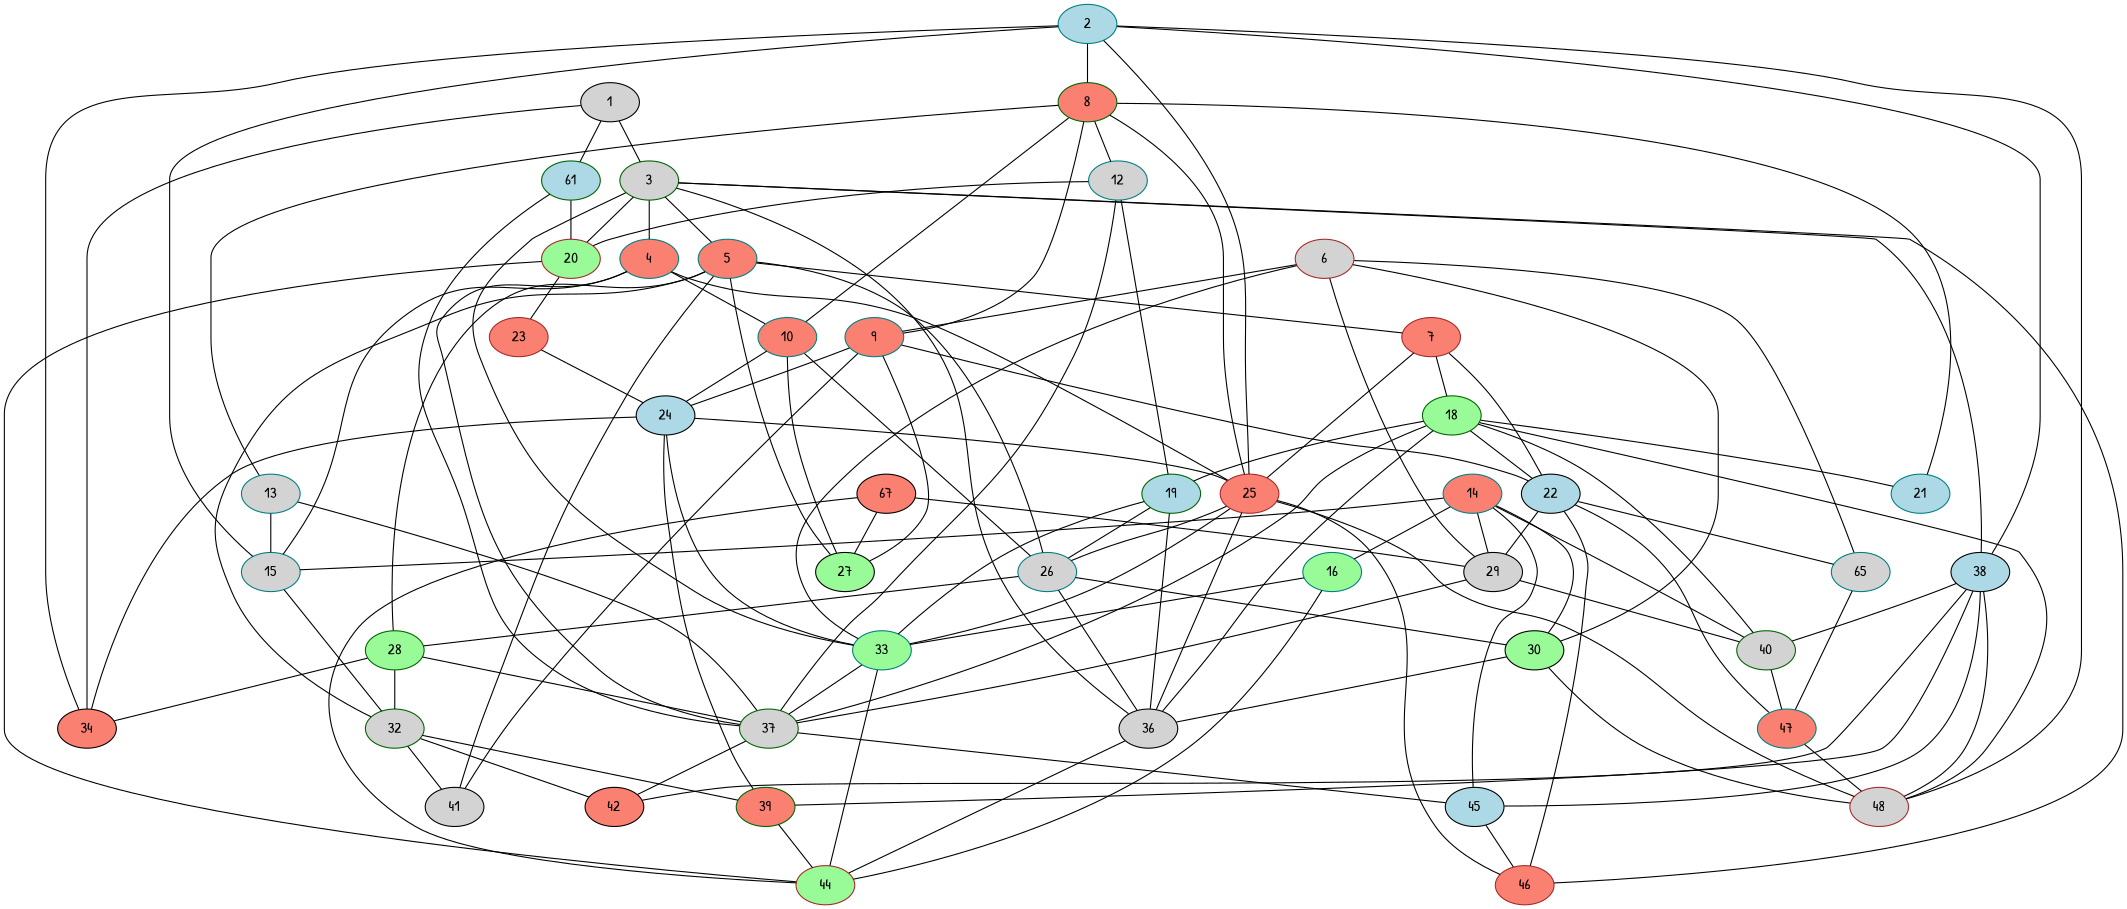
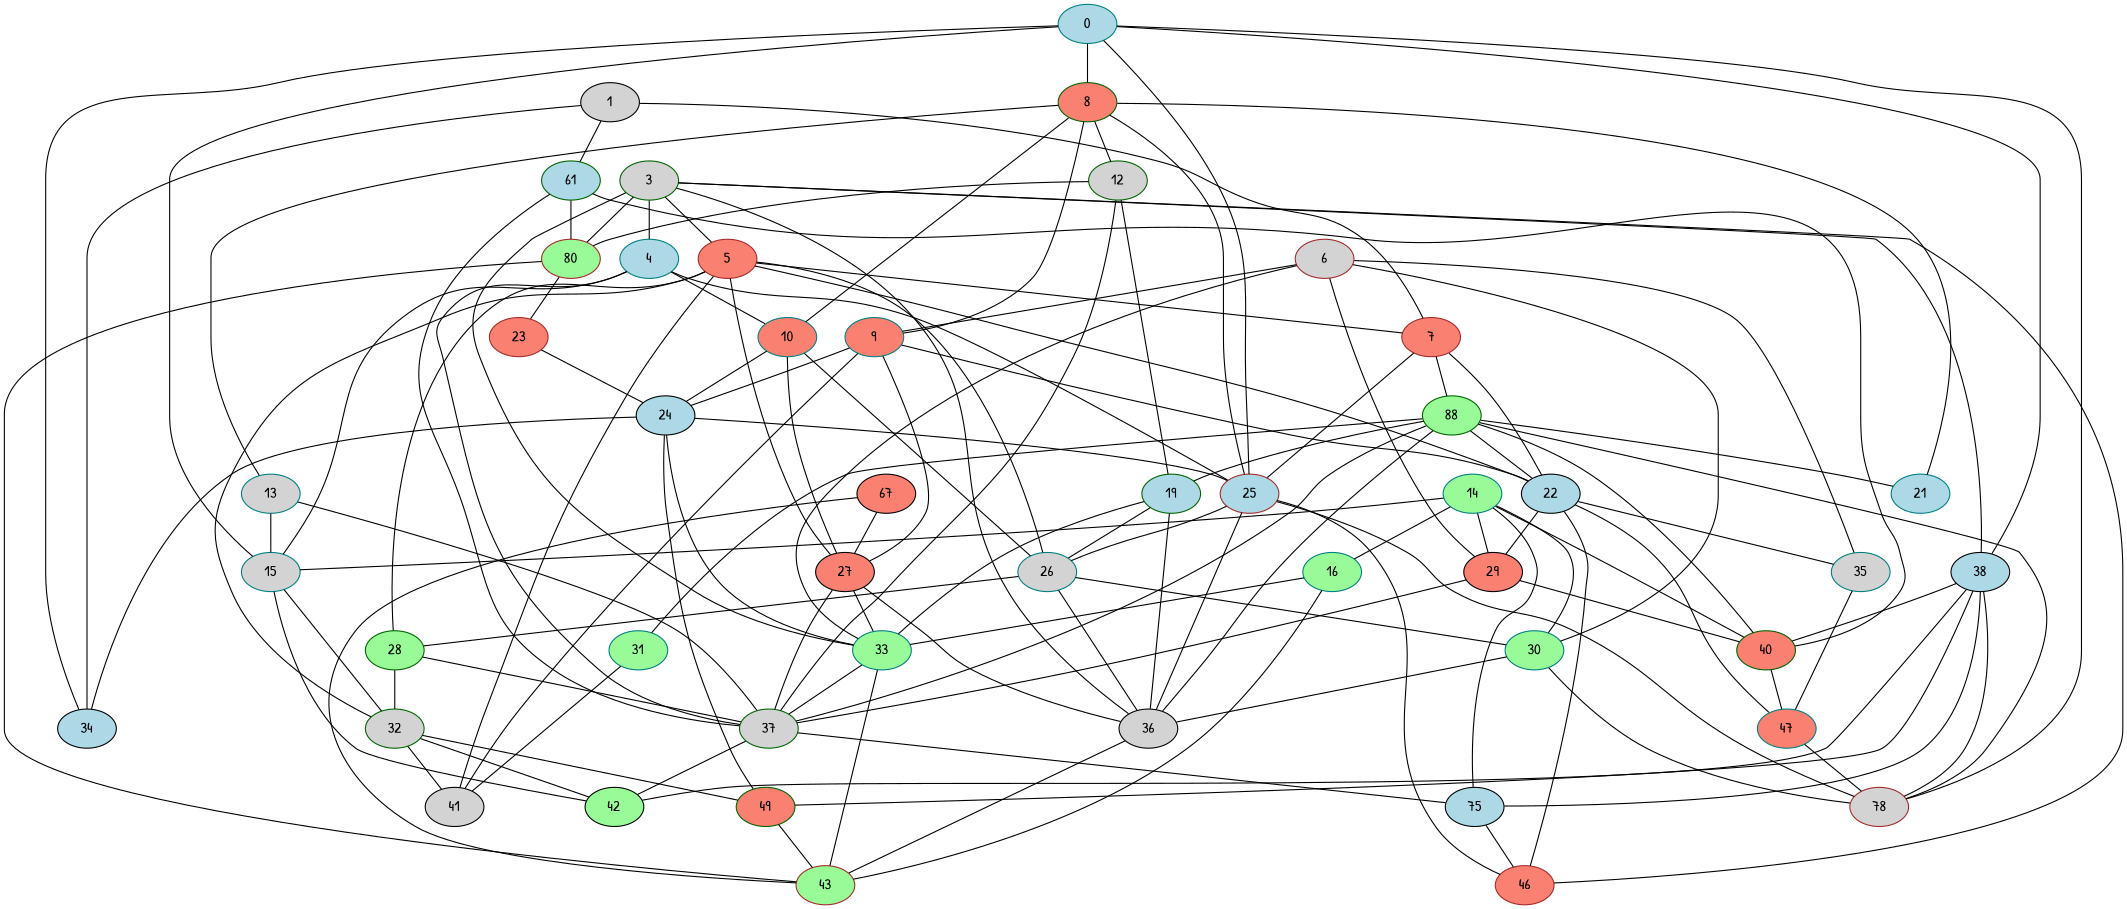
node "2": label "2" -> "0"
edge "1" -- "3": now "1" -- "7"
node "12": color teal -> darkgreen
edge "61" -- "40": added
node "20": label "20" -> "80"
node "4": fillcolor salmon -> lightblue
node "5": color teal -> brown
edge "5" -- "22": added
node "18": label "18" -> "88"
node "25": fillcolor salmon -> lightblue
node "14": fillcolor salmon -> palegreen
edge "67" -- "29": removed
node "27": fillcolor palegreen -> salmon
node "29": fillcolor lightgrey -> salmon
node "65": label "65" -> "35"
edge "25" -- "33": now "27" -- "33"
edge "27" -- "37": added
node "31": added
node "30": color black -> teal
node "40": fillcolor lightgrey -> salmon
edge "27" -- "36": added
edge "28" -- "34": removed
node "34": fillcolor salmon -> lightblue
edge "15" -- "42": added
node "42": fillcolor salmon -> palegreen
node "39": label "39" -> "49"
node "45": label "45" -> "75"
node "48": label "48" -> "78"
node "44": label "44" -> "43"
